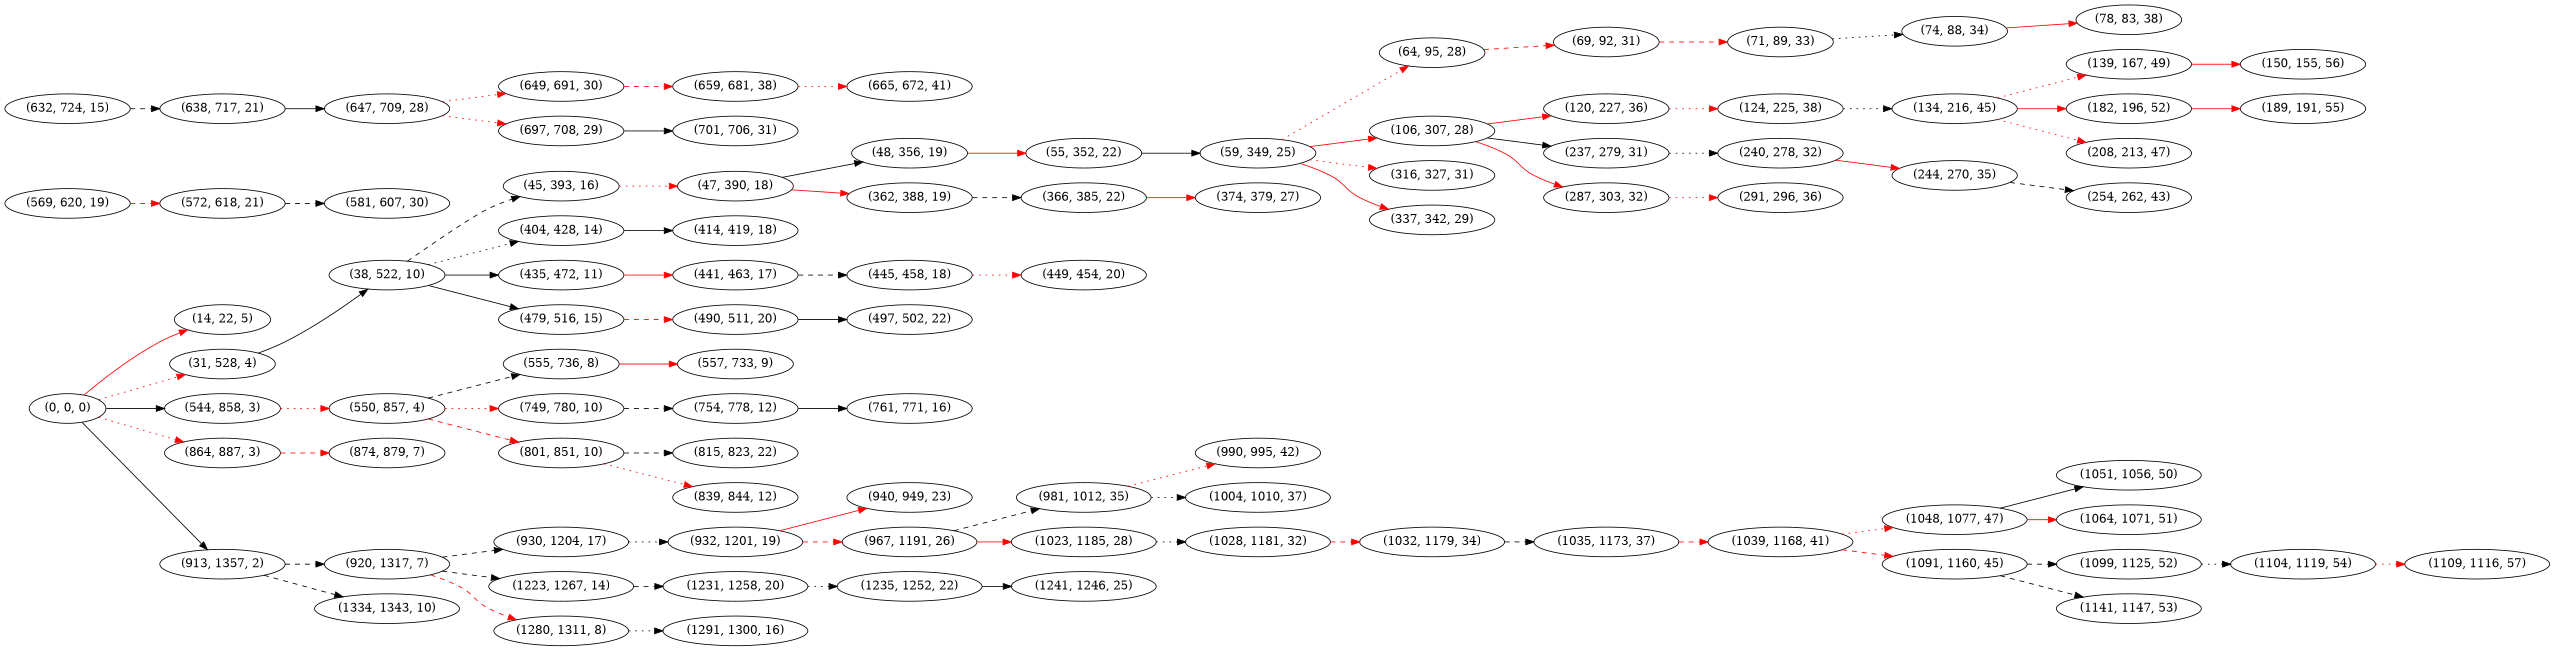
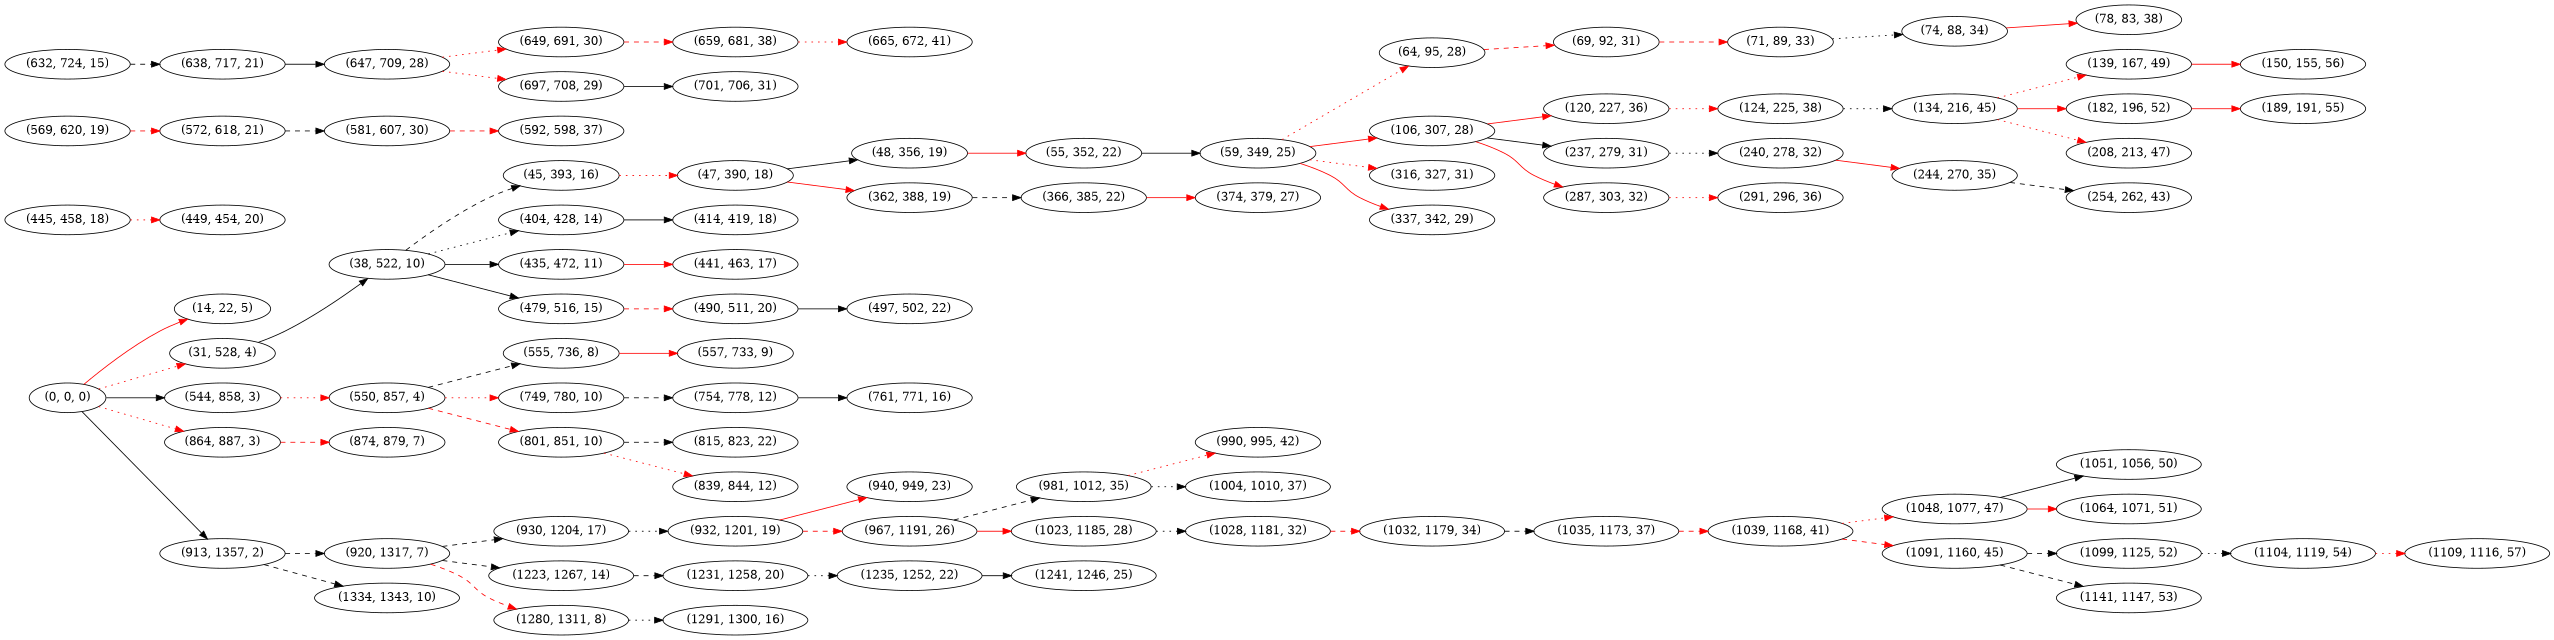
node "(592, 598, 37)": added
edge "(441, 463, 17)" -> "(445, 458, 18)": removed
